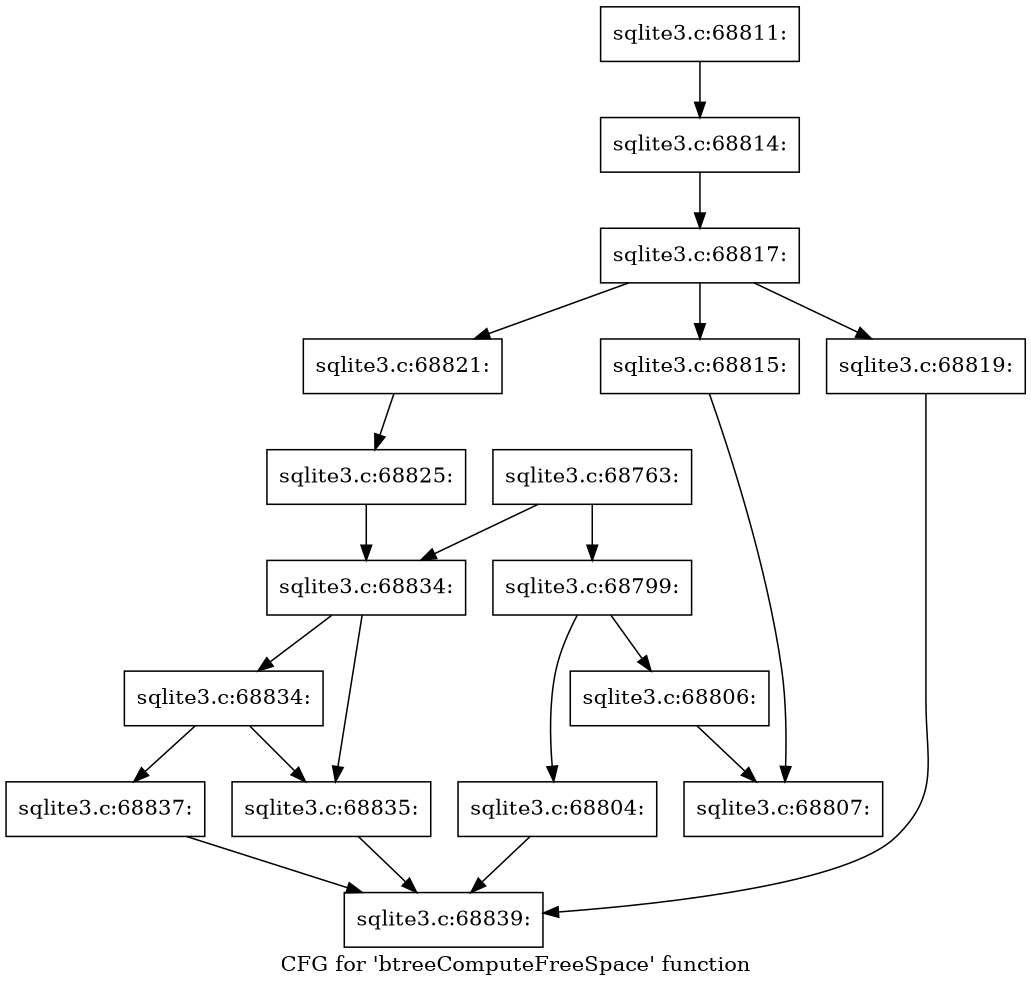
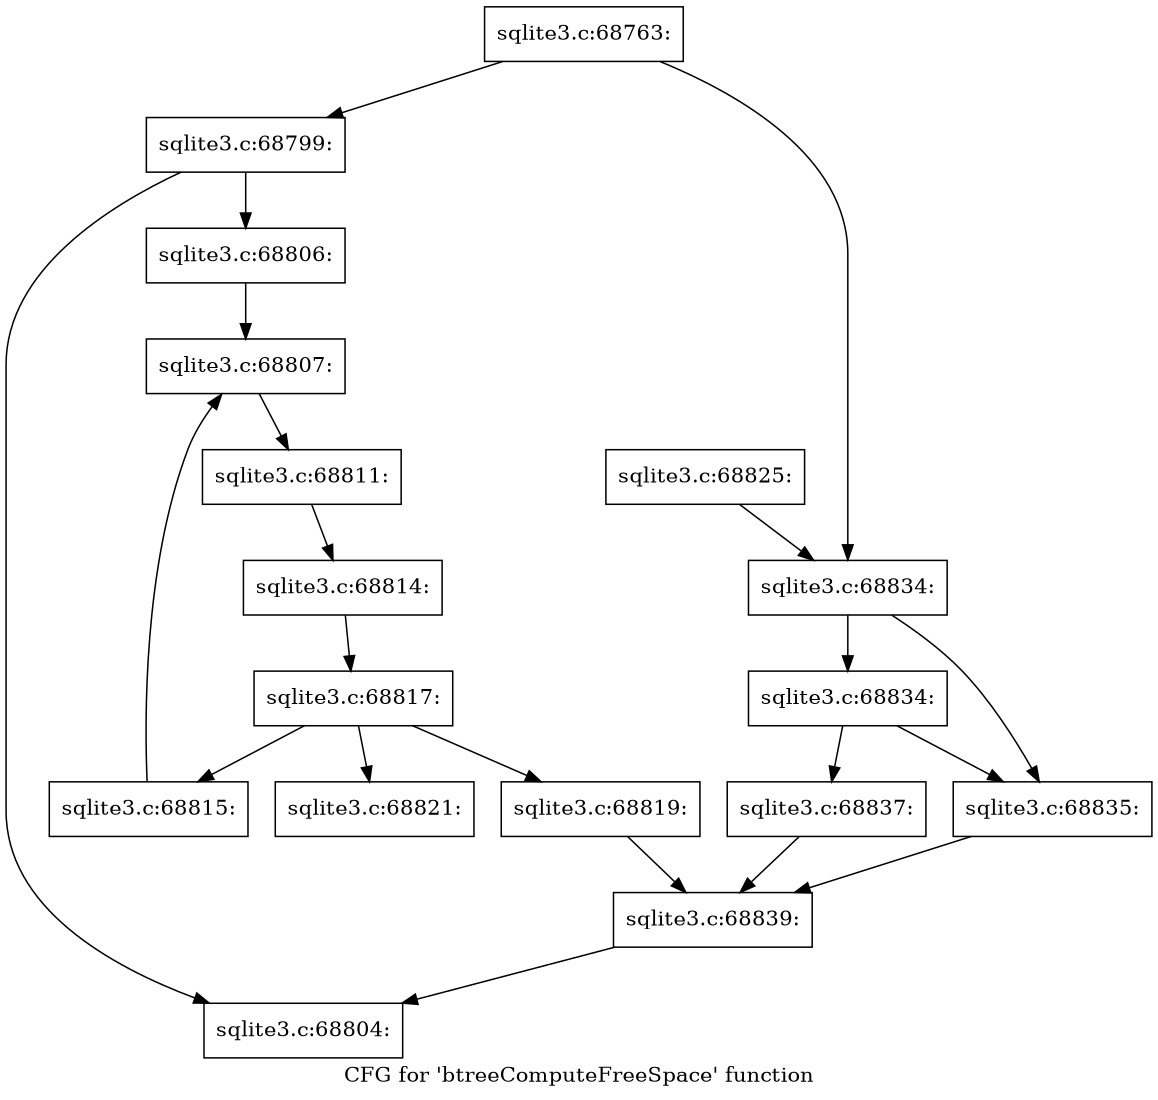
edge "sqlite3.c:68821:" -> "sqlite3.c:68825:": removed
edge "sqlite3.c:68807:" -> "sqlite3.c:68811:": added
edge "sqlite3.c:68804:" -> "sqlite3.c:68839:": reversed
